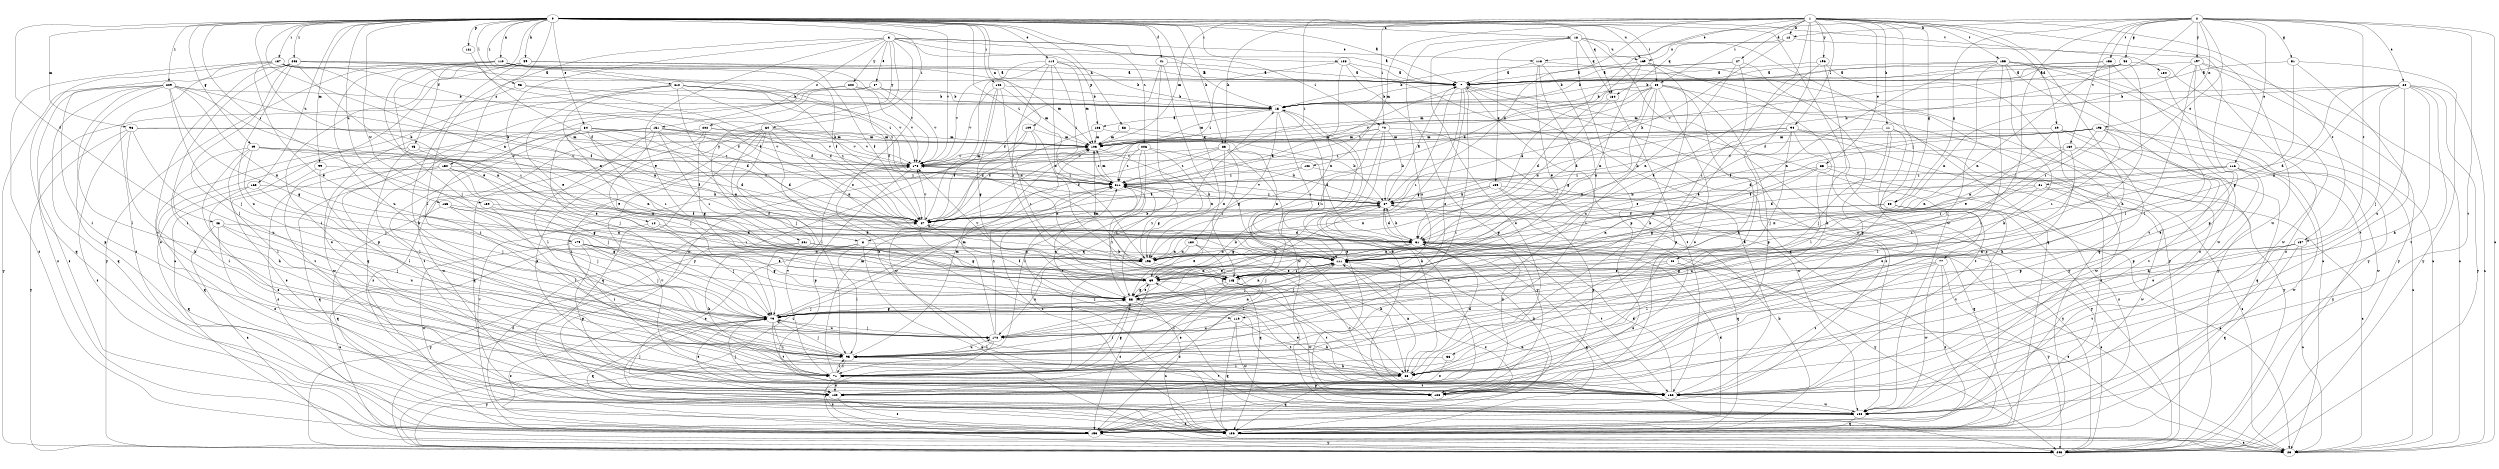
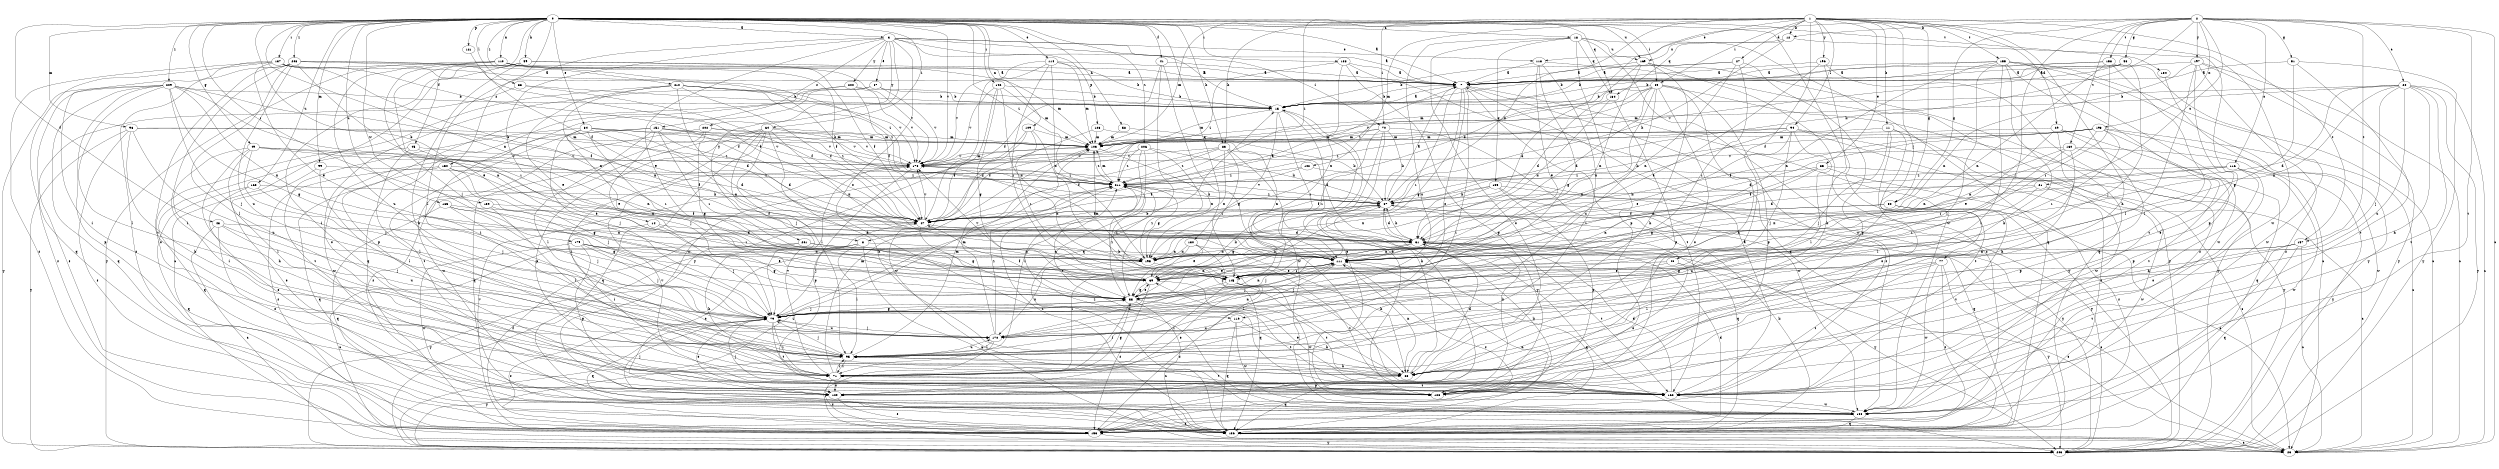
edge "0" -> "3": added, label "a"
node "93": label "93" -> "33"
edge "15" -> "123": now "15" -> "7"
edge "114" -> "211": removed, label "z"
edge "47" -> "79": added, label "j"
edge "53" -> "186": now "158" -> "186"
node "36": removed
